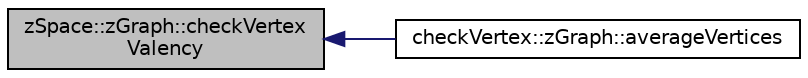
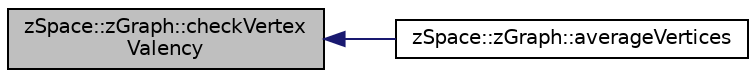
node "checkVertex::zGraph::averageVertices": label "checkVertex::zGraph::averageVertices" -> "zSpace::zGraph::averageVertices"
